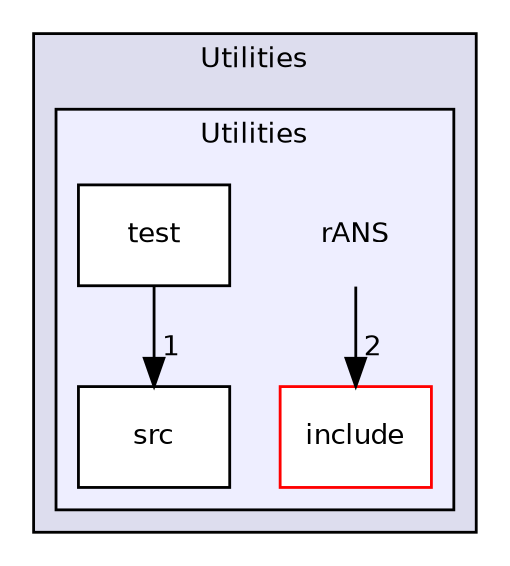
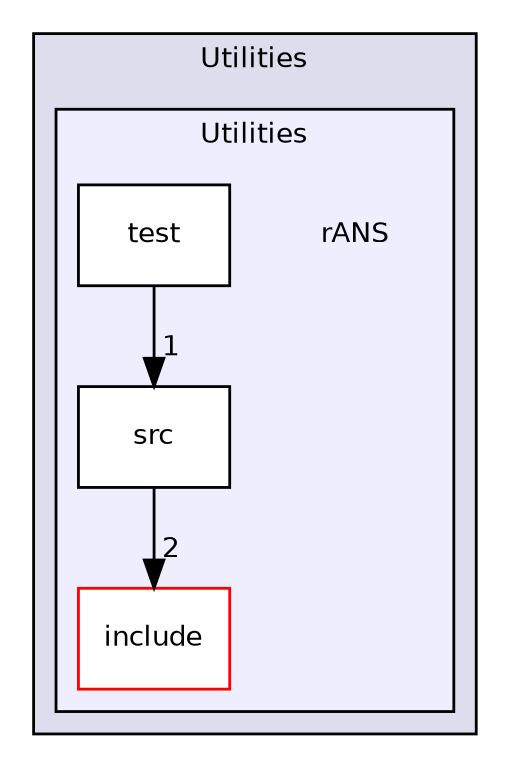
edge "rANS" -> "include": now "src" -> "include"
